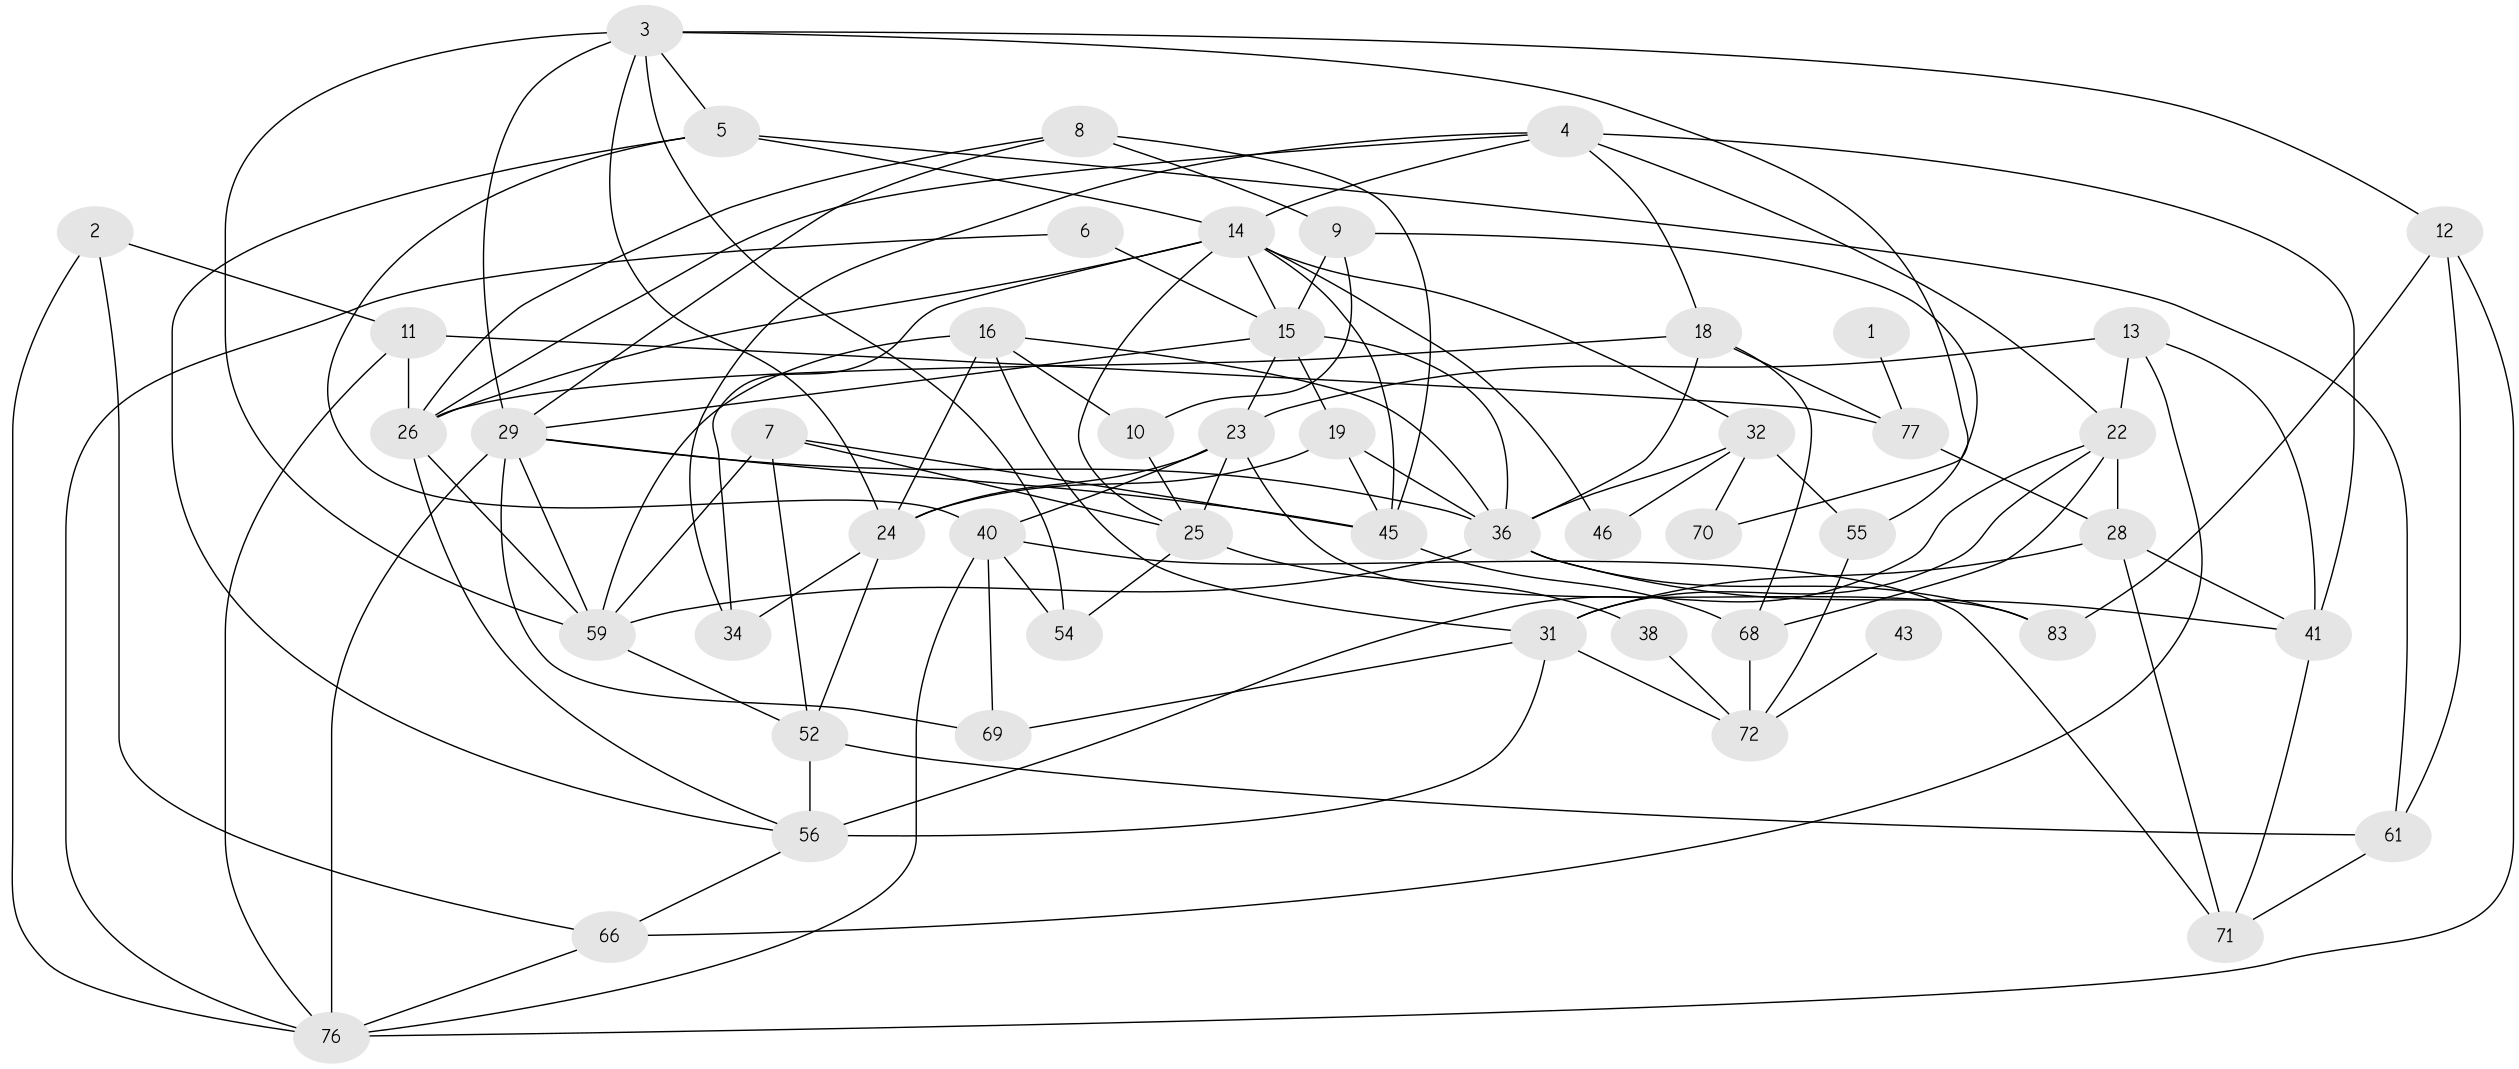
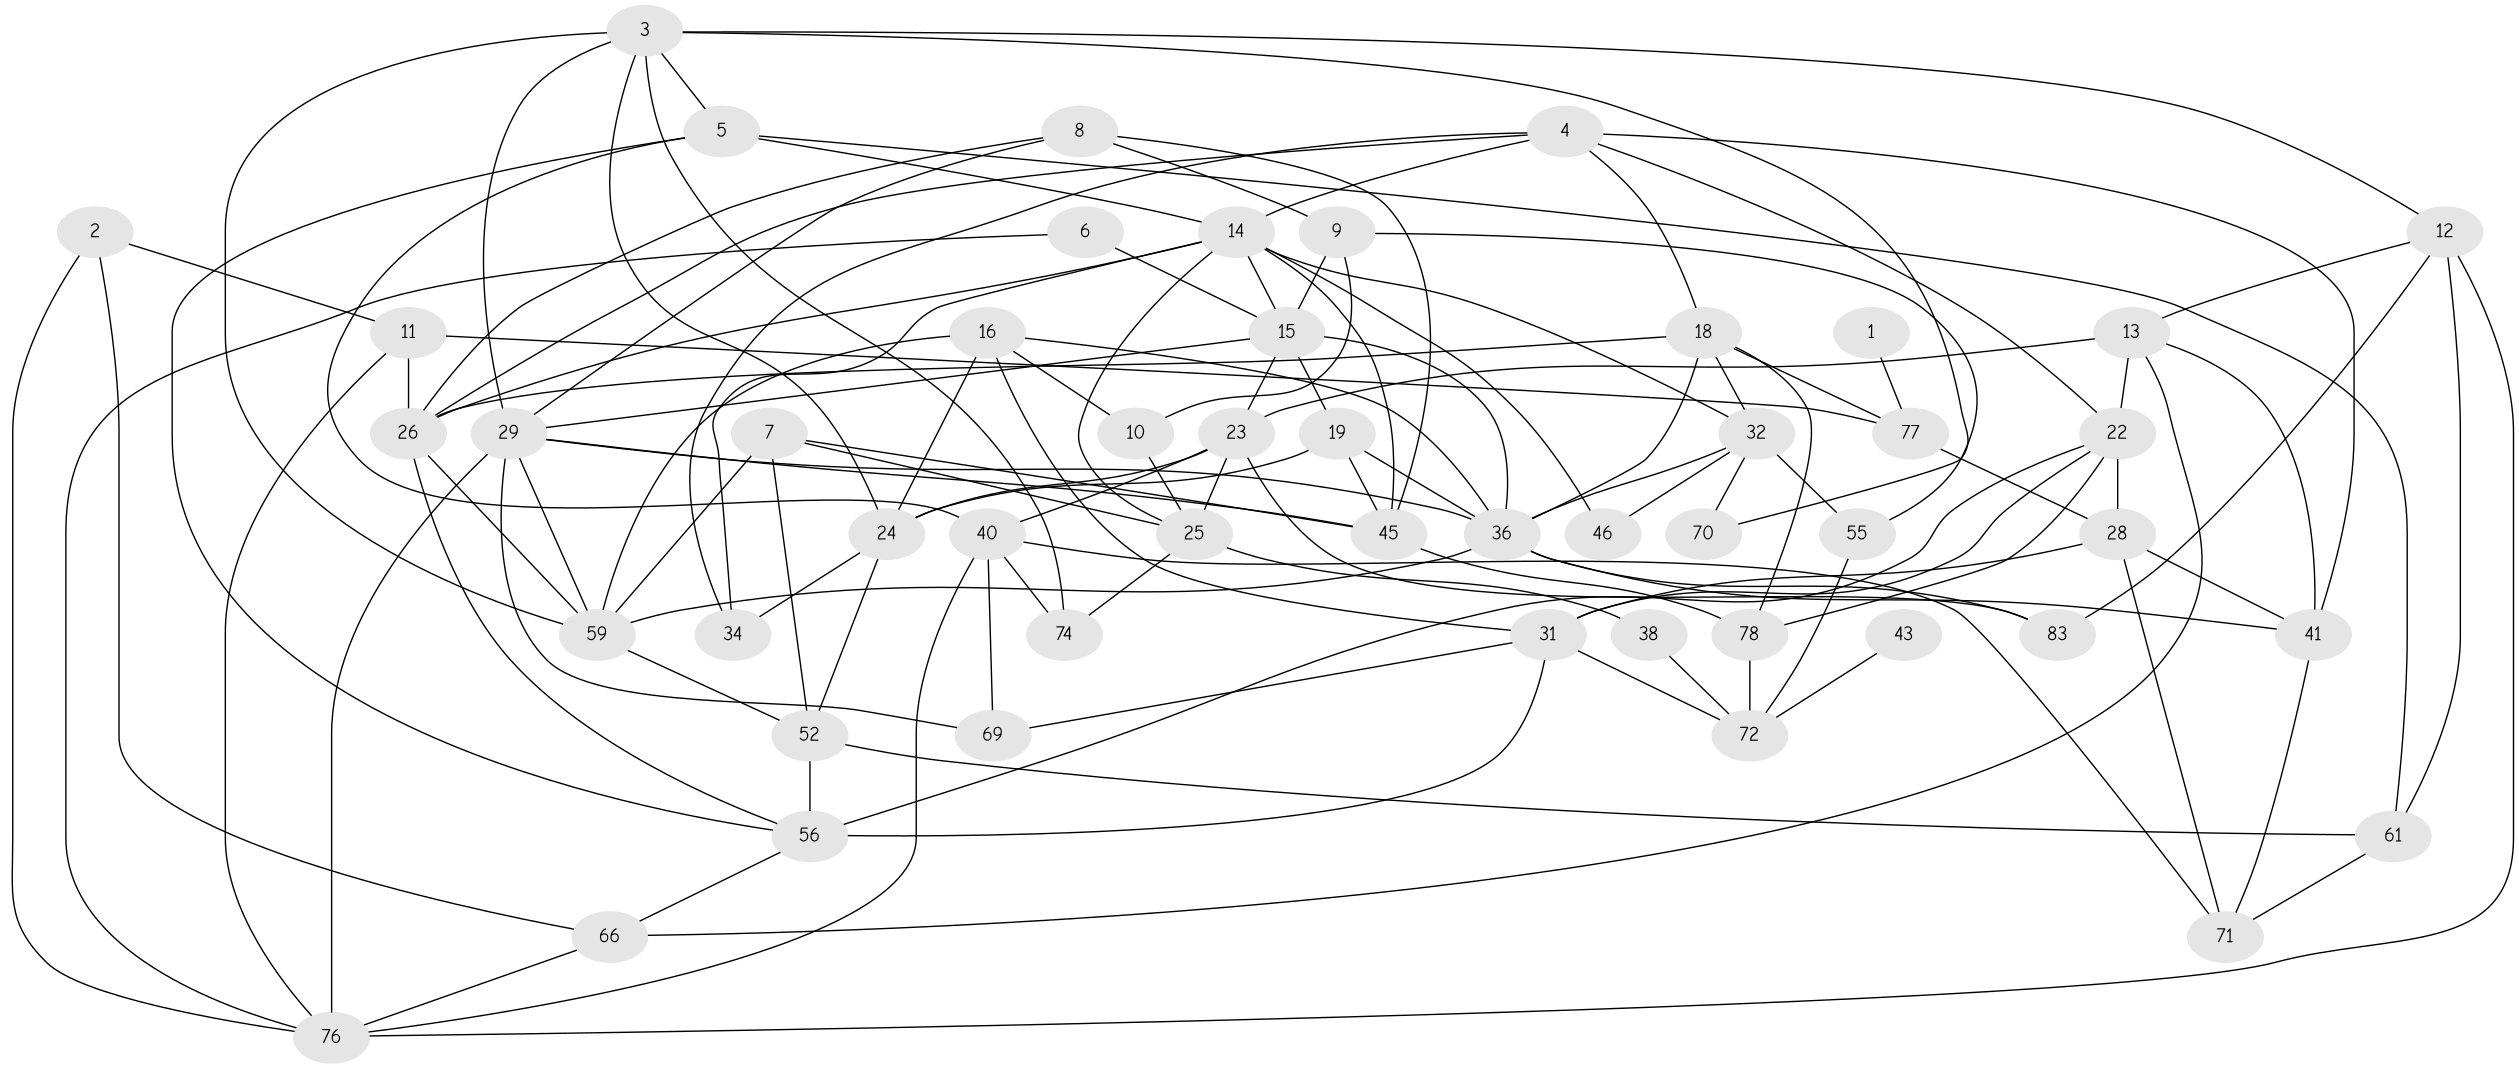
edge "12" -- "13": added
edge "18" -- "32": added
node "54": label "54" -> "74"
node "68": label "68" -> "78"
